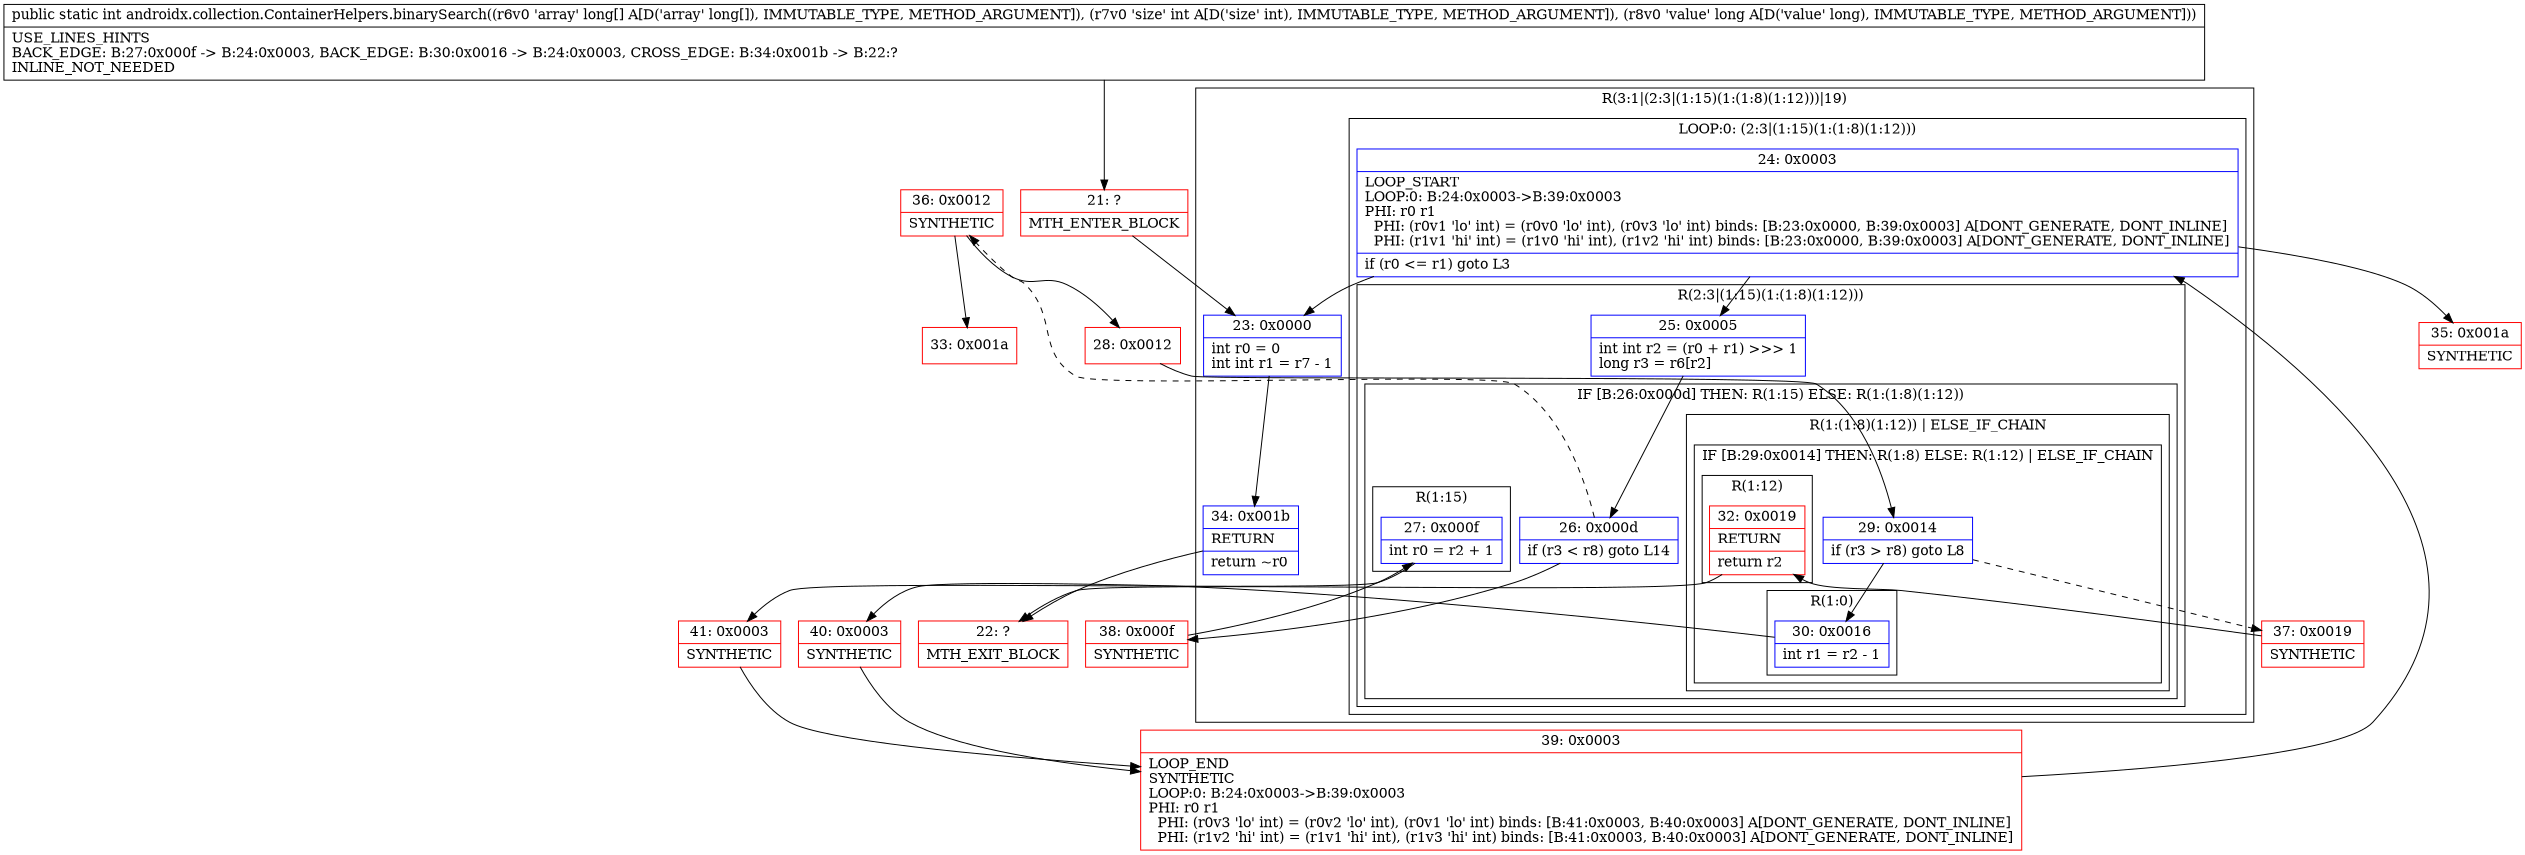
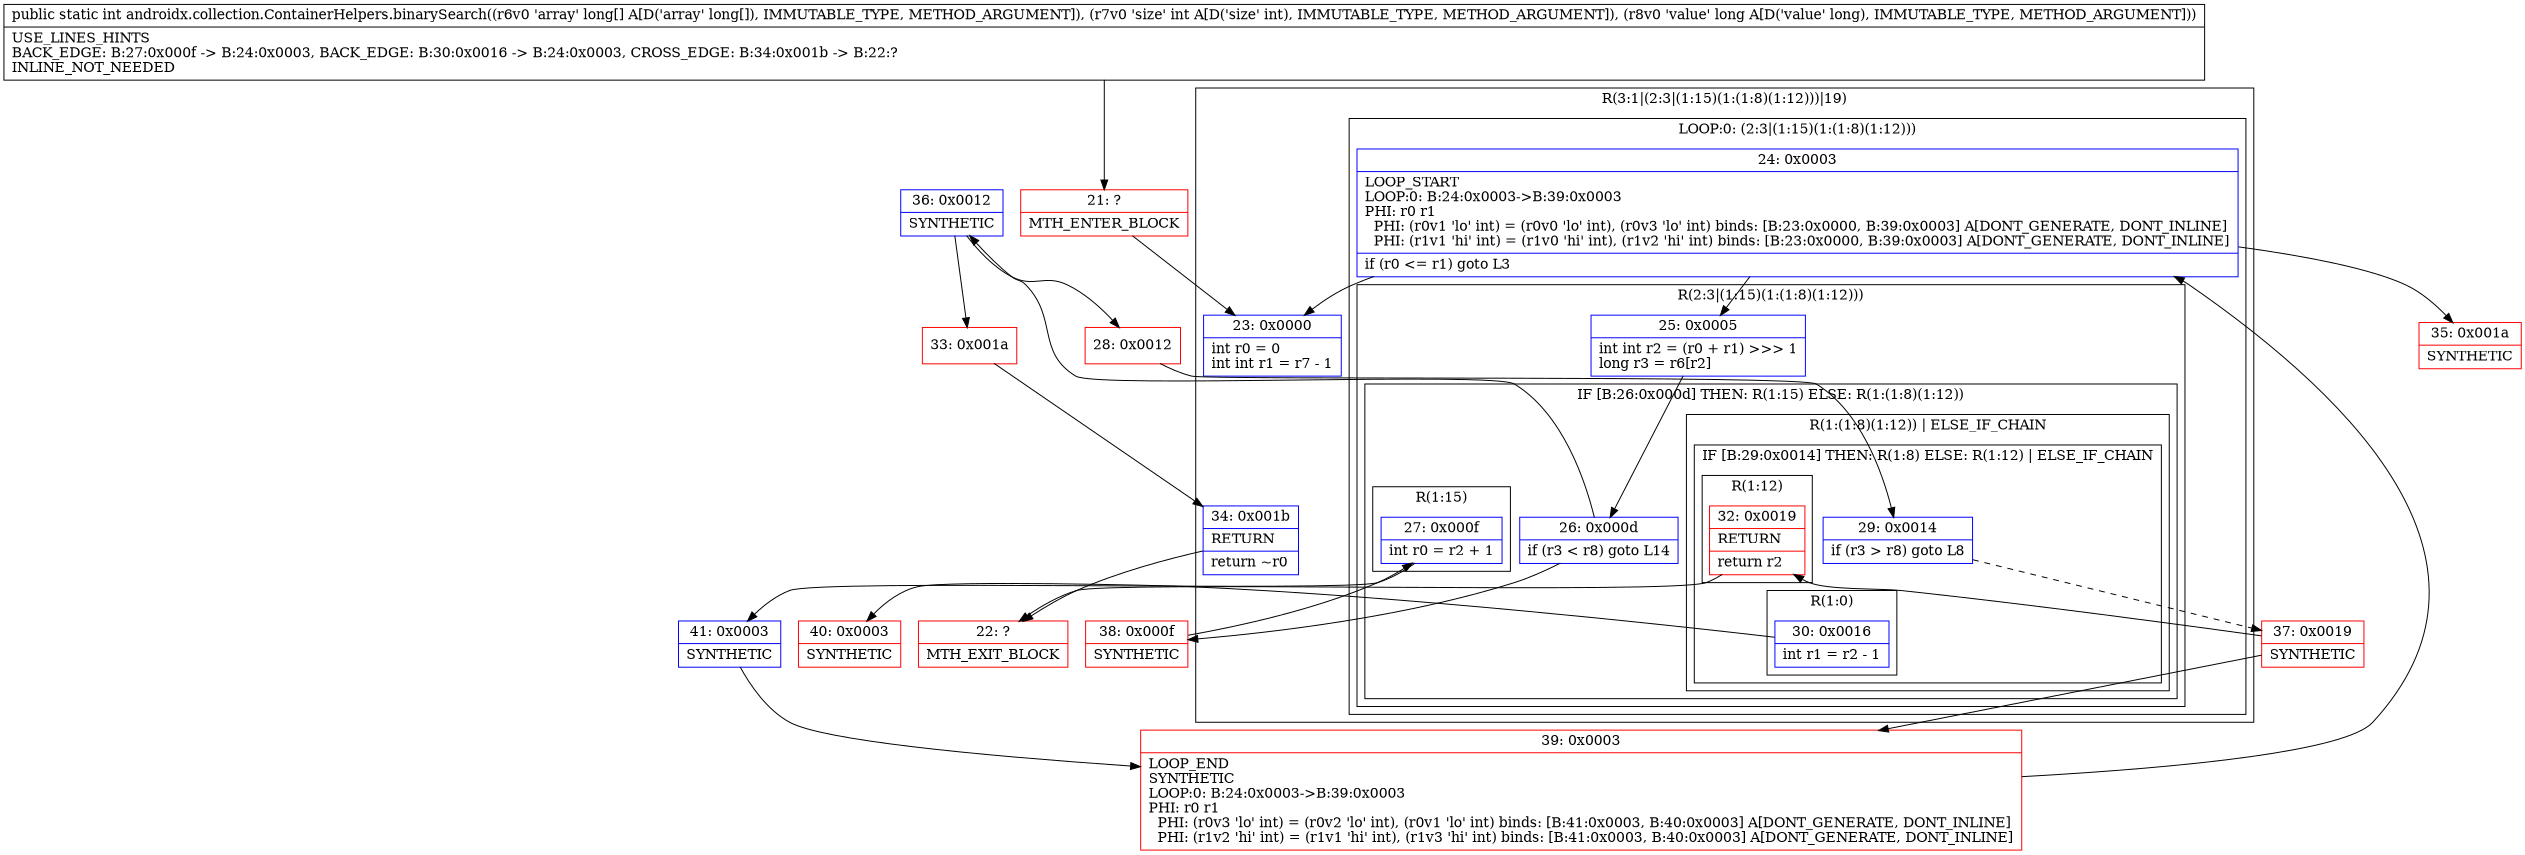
node "36: 0x0012": color red -> blue
edge "26: 0x000d" -> "36: 0x0012": style dashed -> solid
edge "23: 0x0000" -> "34: 0x001b": now "33: 0x001a" -> "34: 0x001b"
edge "29: 0x0014" -> "30: 0x0016": removed
node "41: 0x0003": color red -> blue
edge "40: 0x0003" -> "39: 0x0003": now "37: 0x0019" -> "39: 0x0003"
